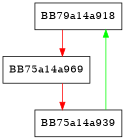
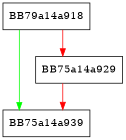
node "BB75a14a969": label "BB75a14a969" -> "BB75a14a929"
edge "BB75a14a939" -> "BB79a14a918": reversed
